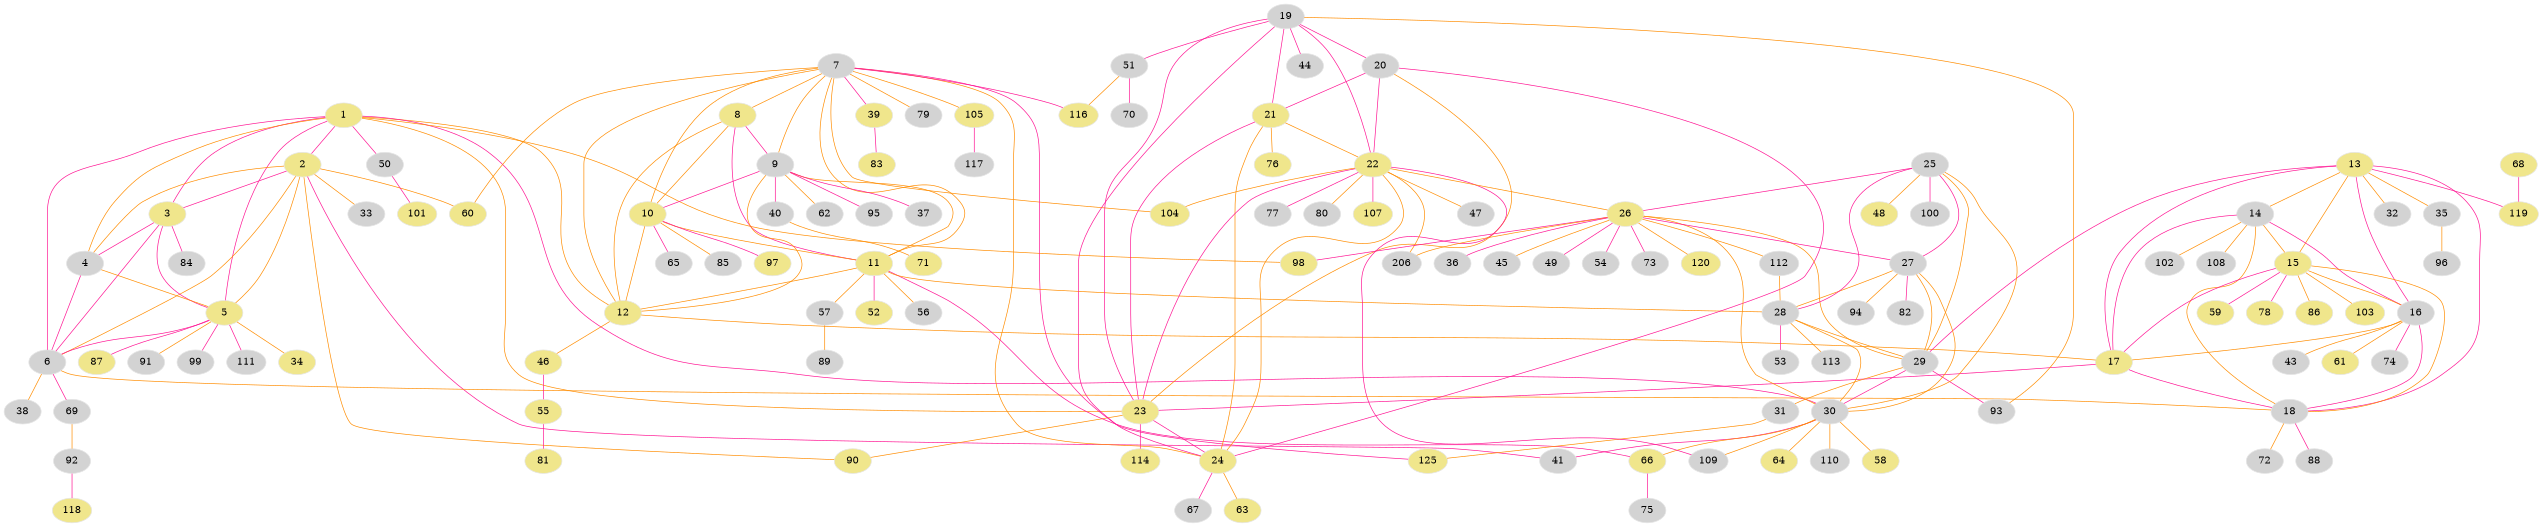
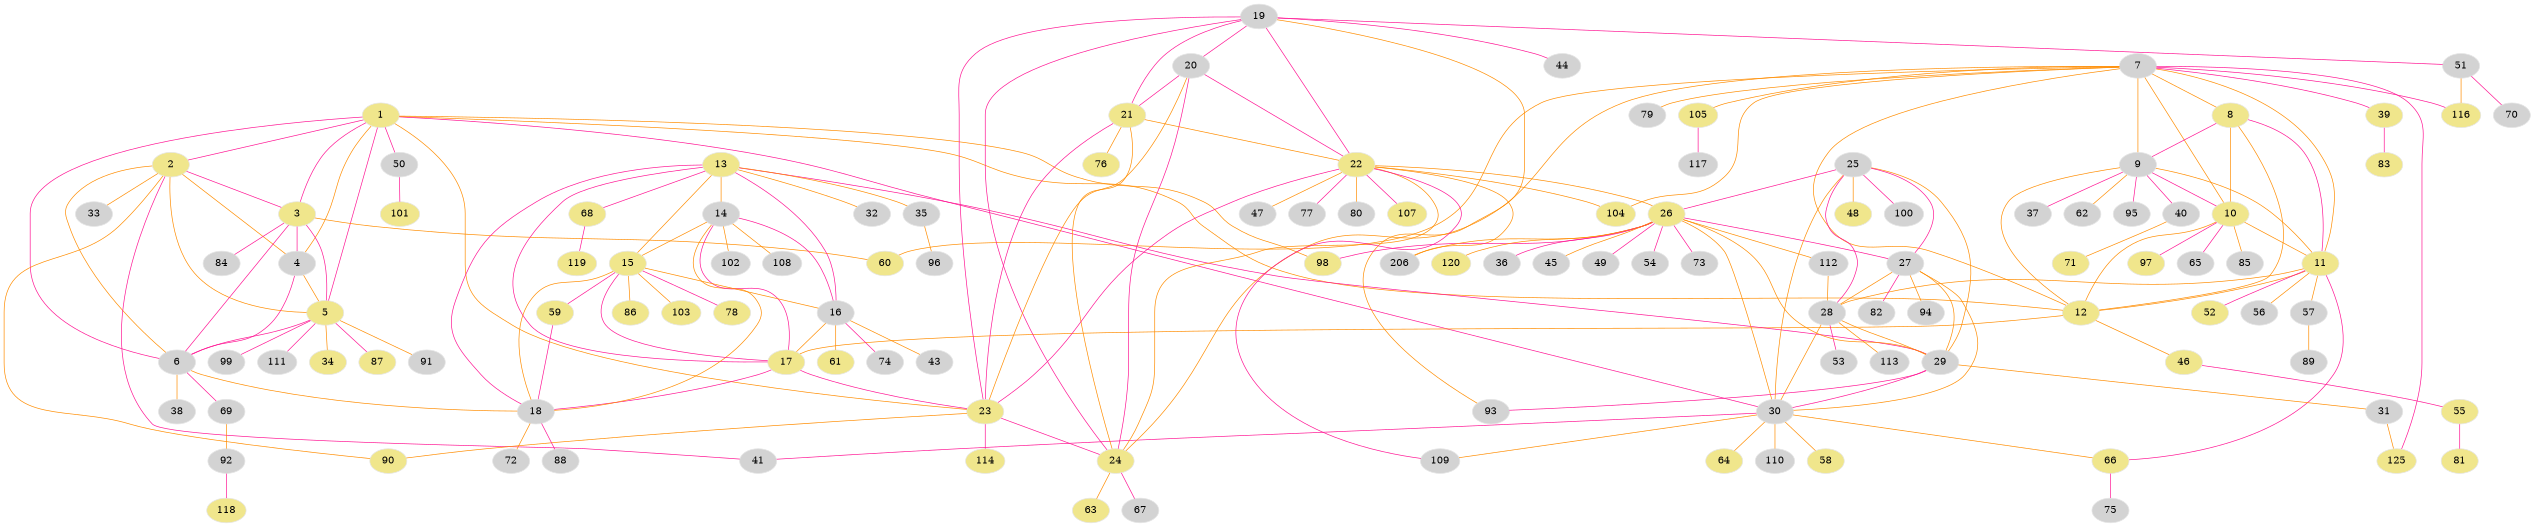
edge "2" -- "60": now "3" -- "60"
edge "13" -- "119": now "13" -- "68"
edge "16" -- "18": now "59" -- "18"
